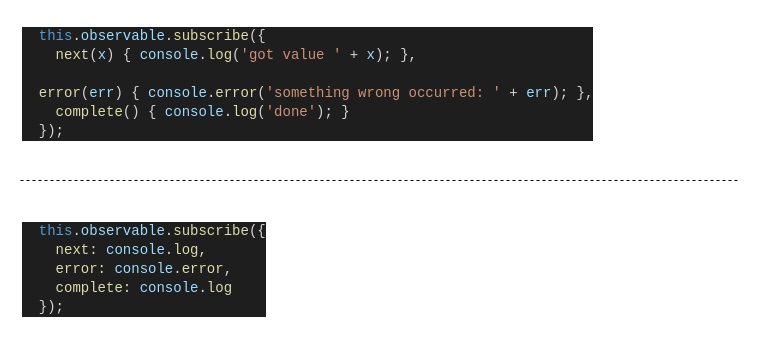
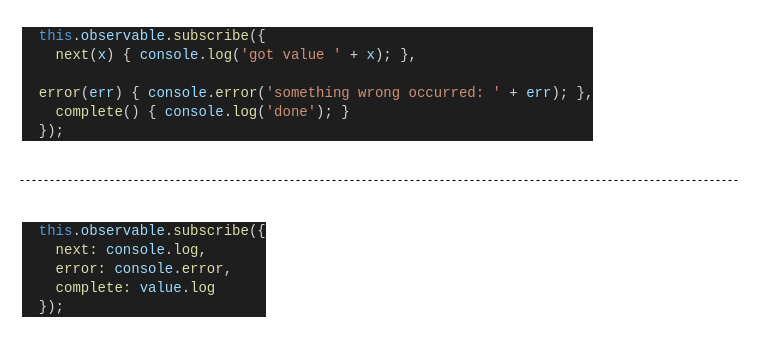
node "this.observable.subscribe({ next: console.log, error: console.error, complete: console.log });": label "this.observable.subscribe({ next: console.log, error: console.error, complete: console.log });" -> "this.observable.subscribe({ next: console.log, error: console.error, complete: value.log });"
